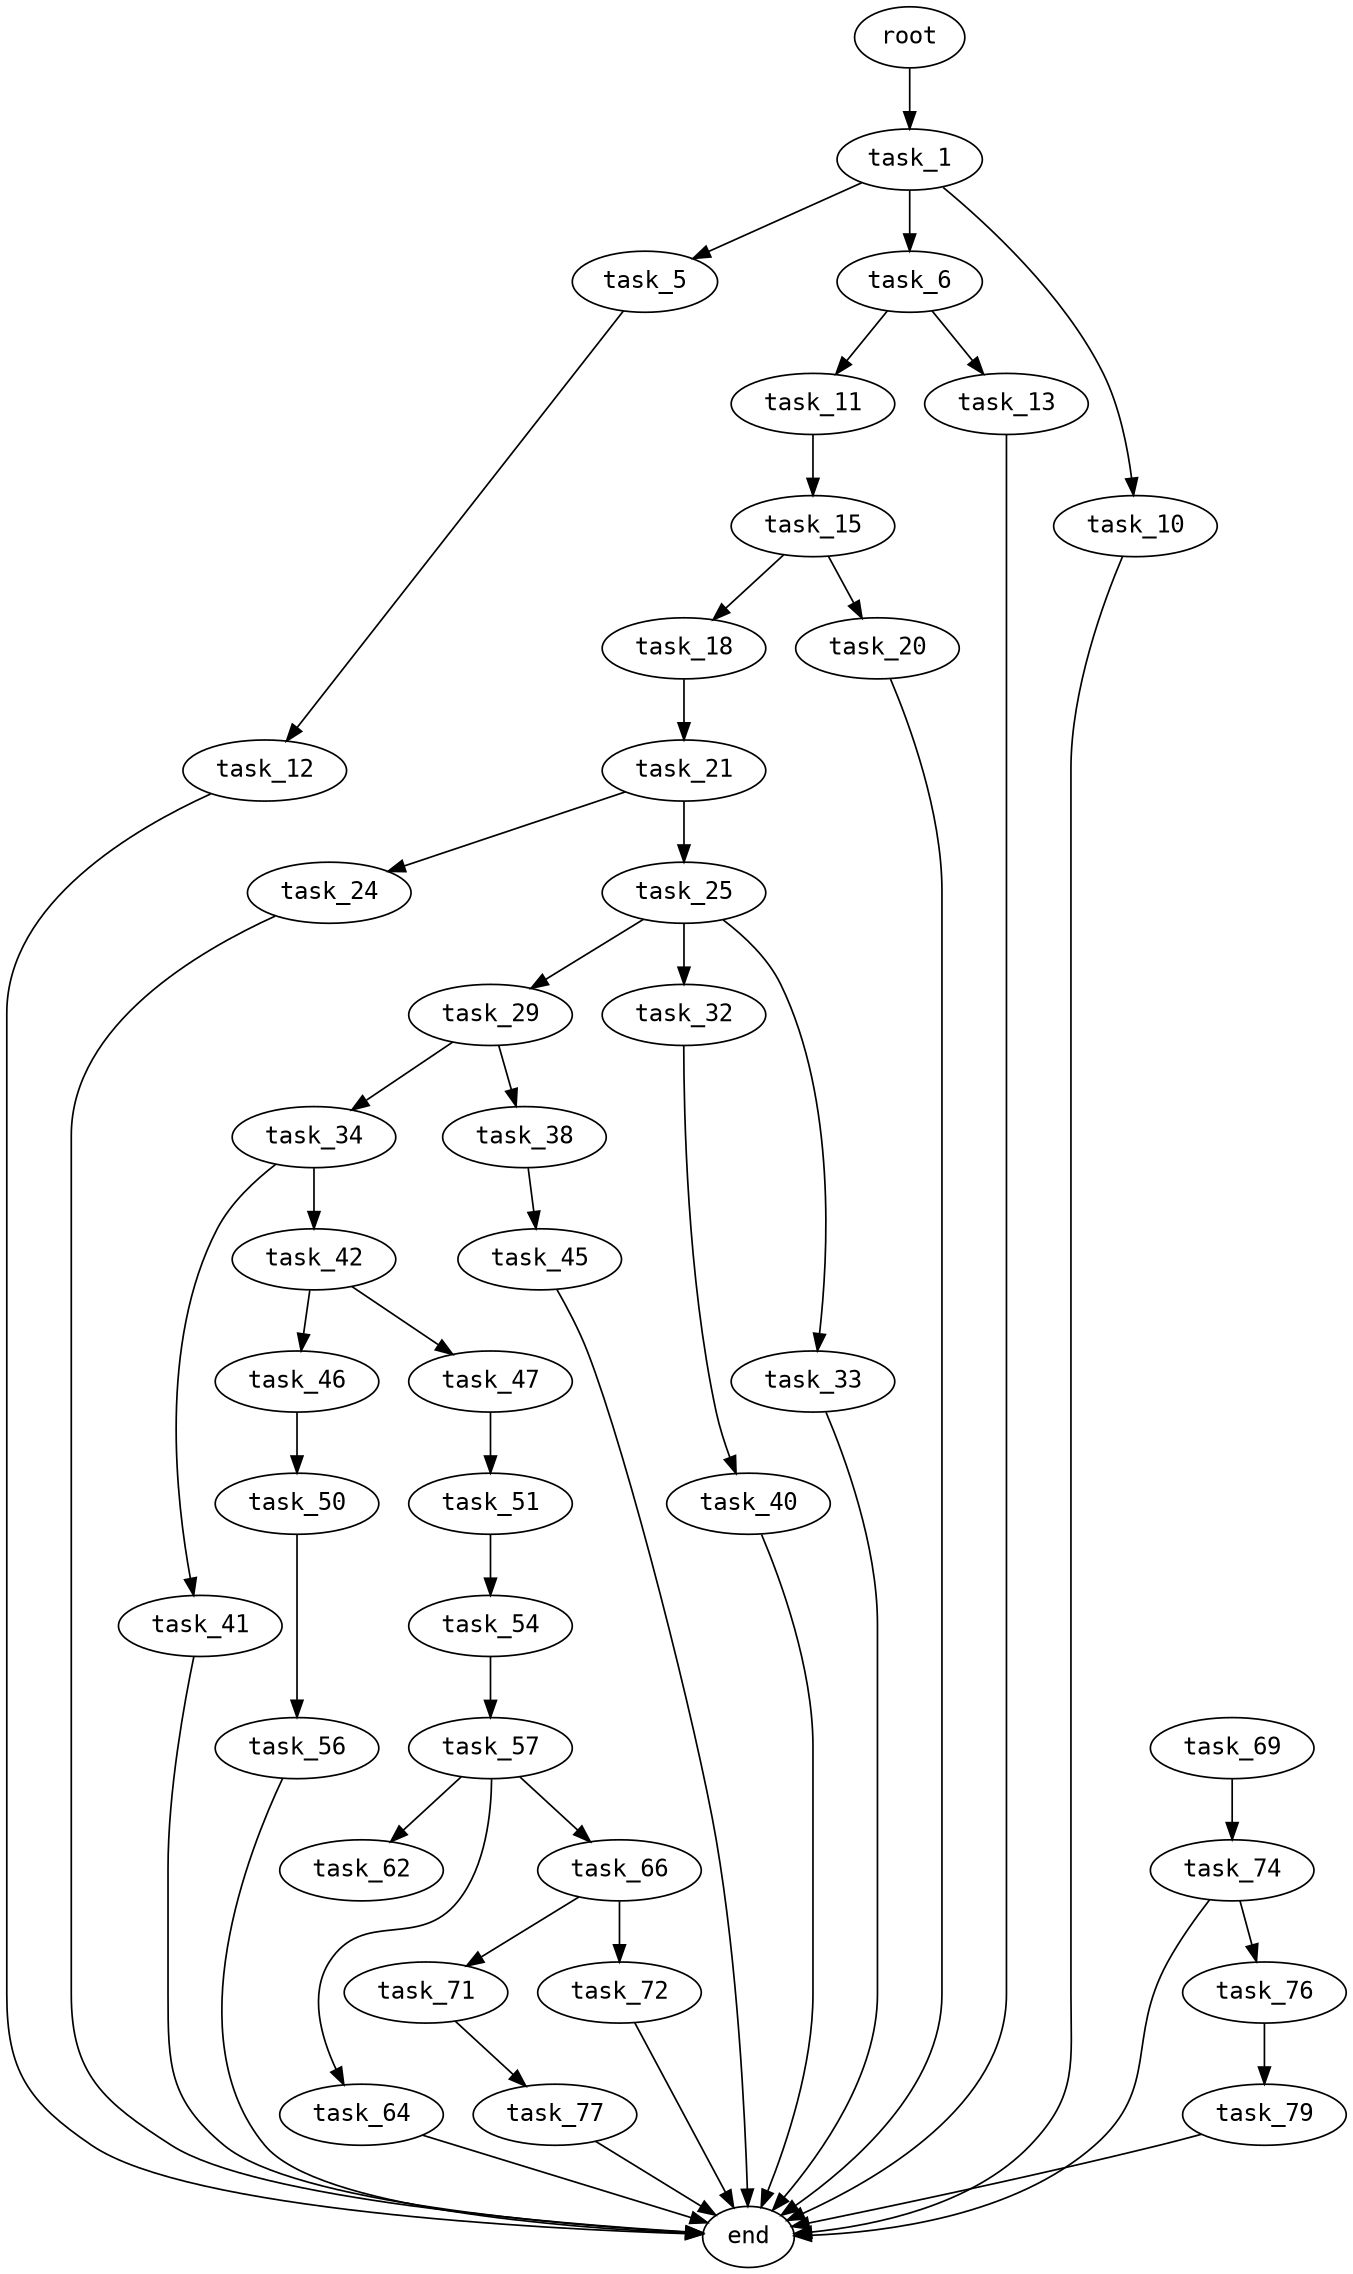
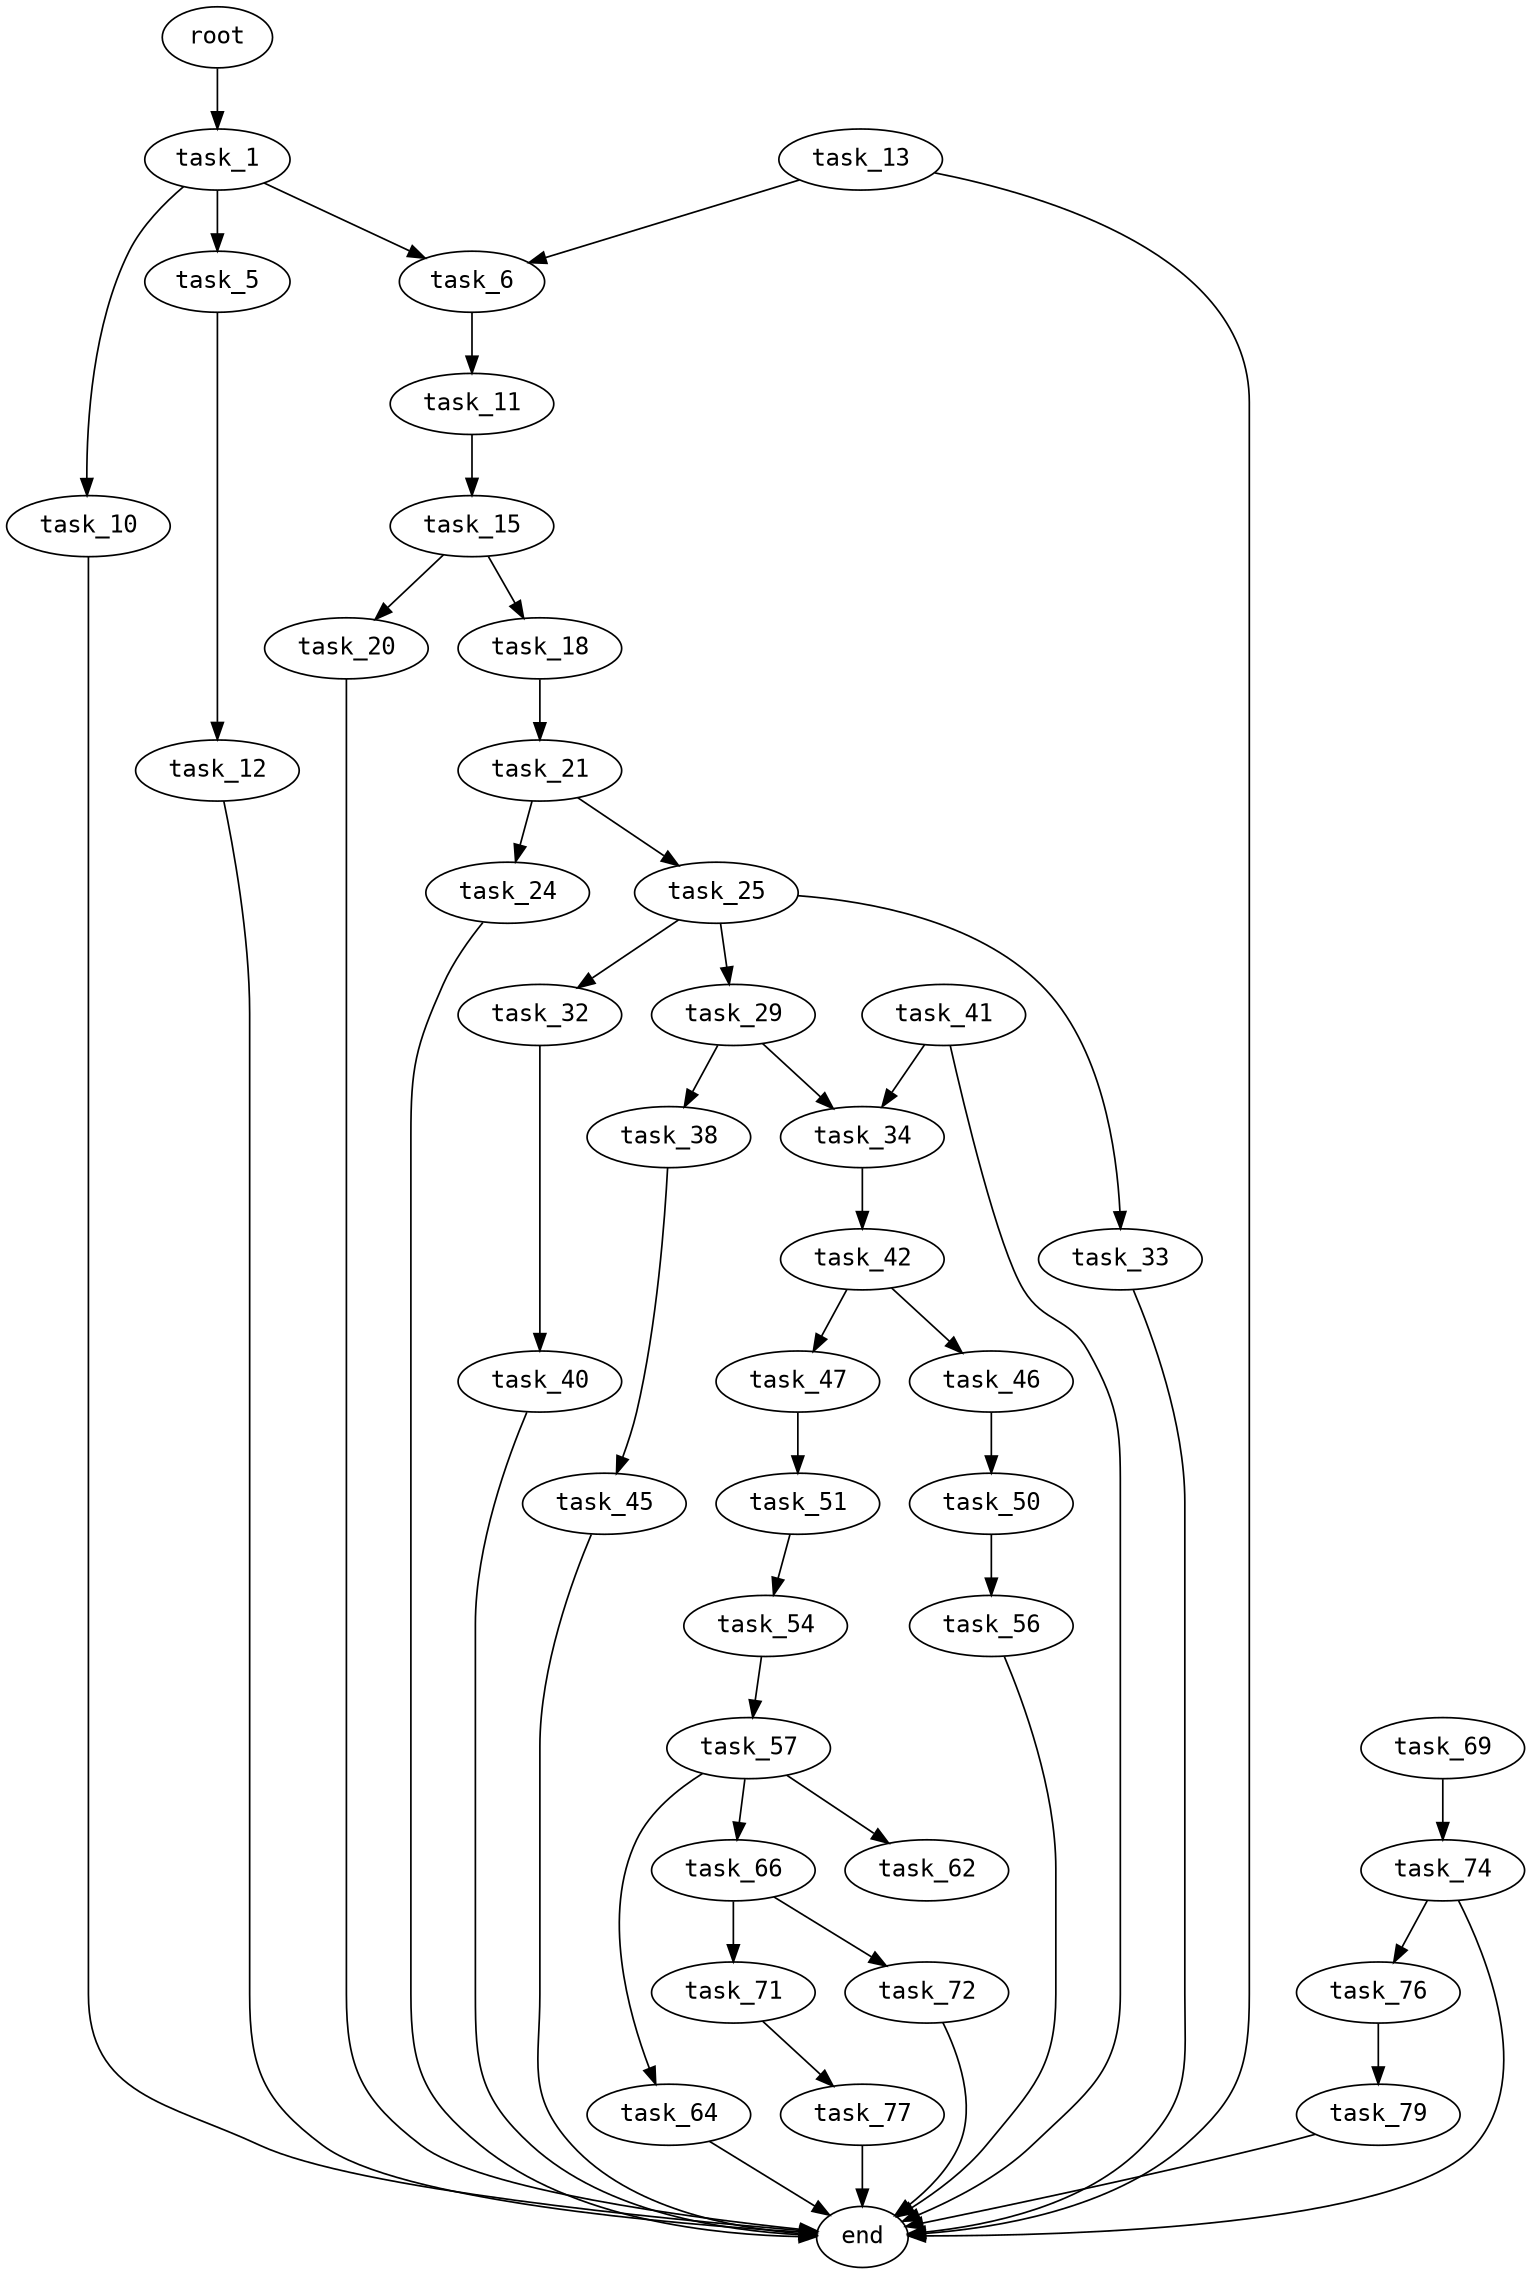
edge "task_6" -> "task_13": reversed
edge "task_34" -> "task_41": reversed
